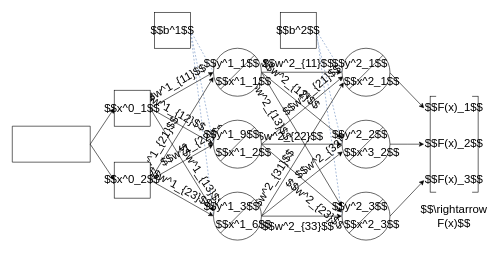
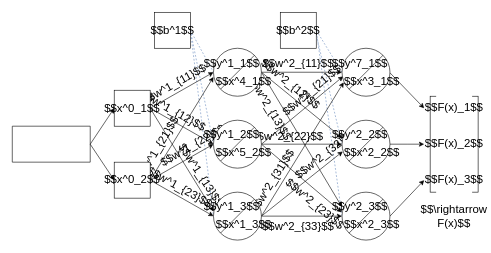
node "$$y^2_1$$": label "$$y^2_1$$" -> "$$y^7_1$$"
node "$$x^1_1$$": label "$$x^1_1$$" -> "$$x^4_1$$"
node "$$x^2_1$$": label "$$x^2_1$$" -> "$$x^3_1$$"
node "$$y^1_9$$": label "$$y^1_9$$" -> "$$y^1_2$$"
node "$$x^1_2$$": label "$$x^1_2$$" -> "$$x^5_2$$"
node "$$x^3_2$$": label "$$x^3_2$$" -> "$$x^2_2$$"
node "$$x^1_6$$": label "$$x^1_6$$" -> "$$x^1_3$$"
